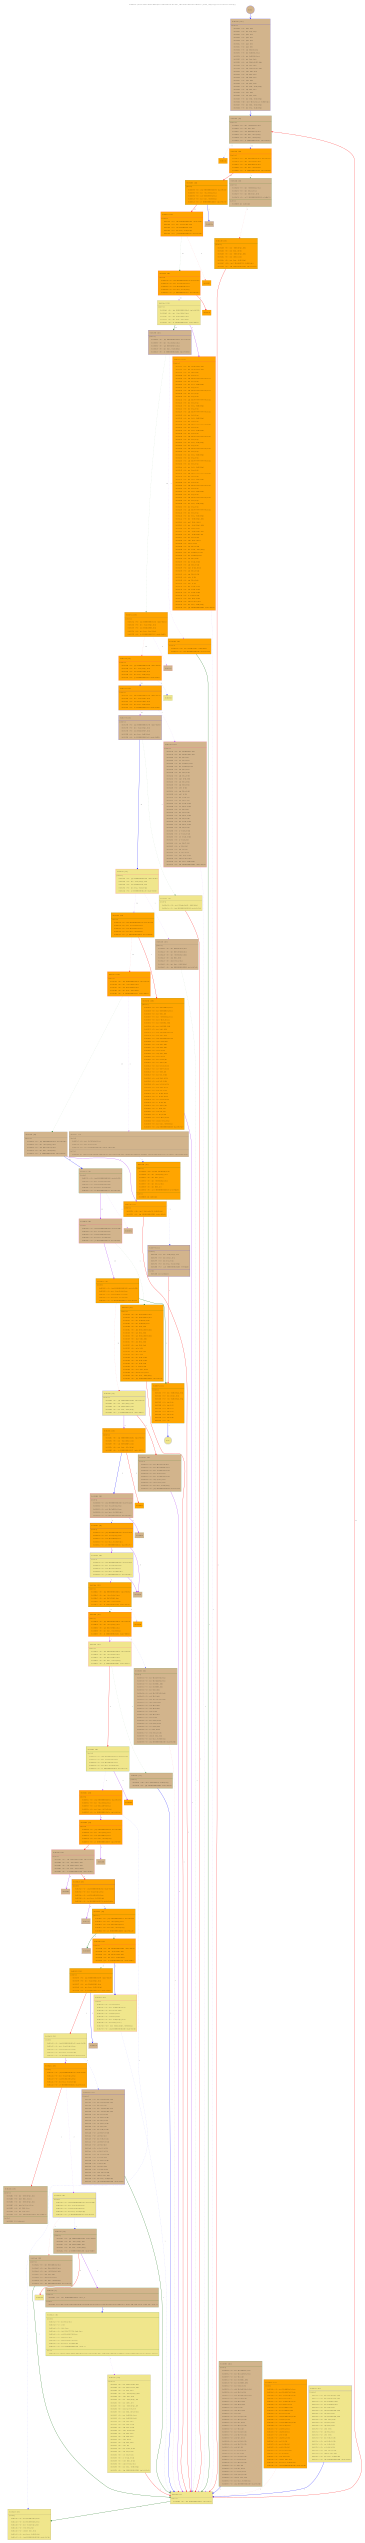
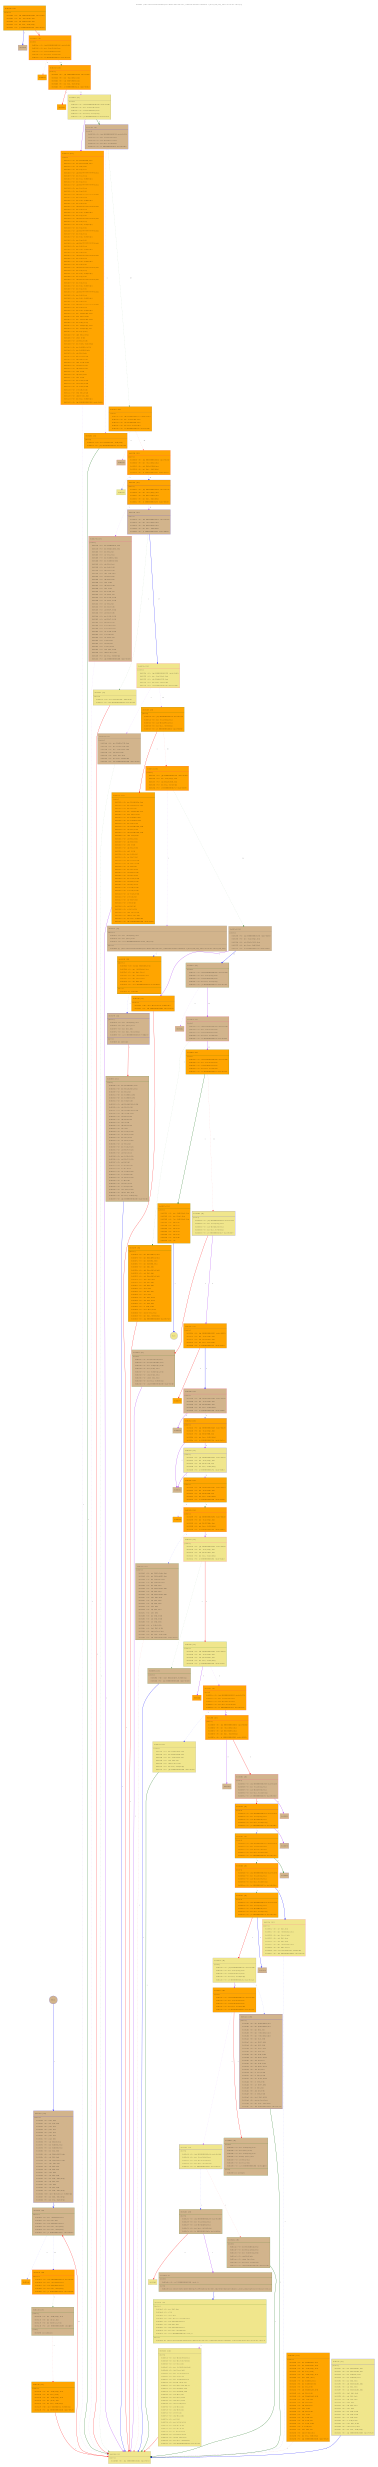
edge "0x401674 [28]" -> "0x401690 [28]": removed, label "21"
edge "0x401ff0 [21]" -> "0x4023fa [24]": now "0x401ff0 [21]" -> "0x402005 [151]"
edge "0x402580 [5]" -> "0x401c2e [30]": reversed
